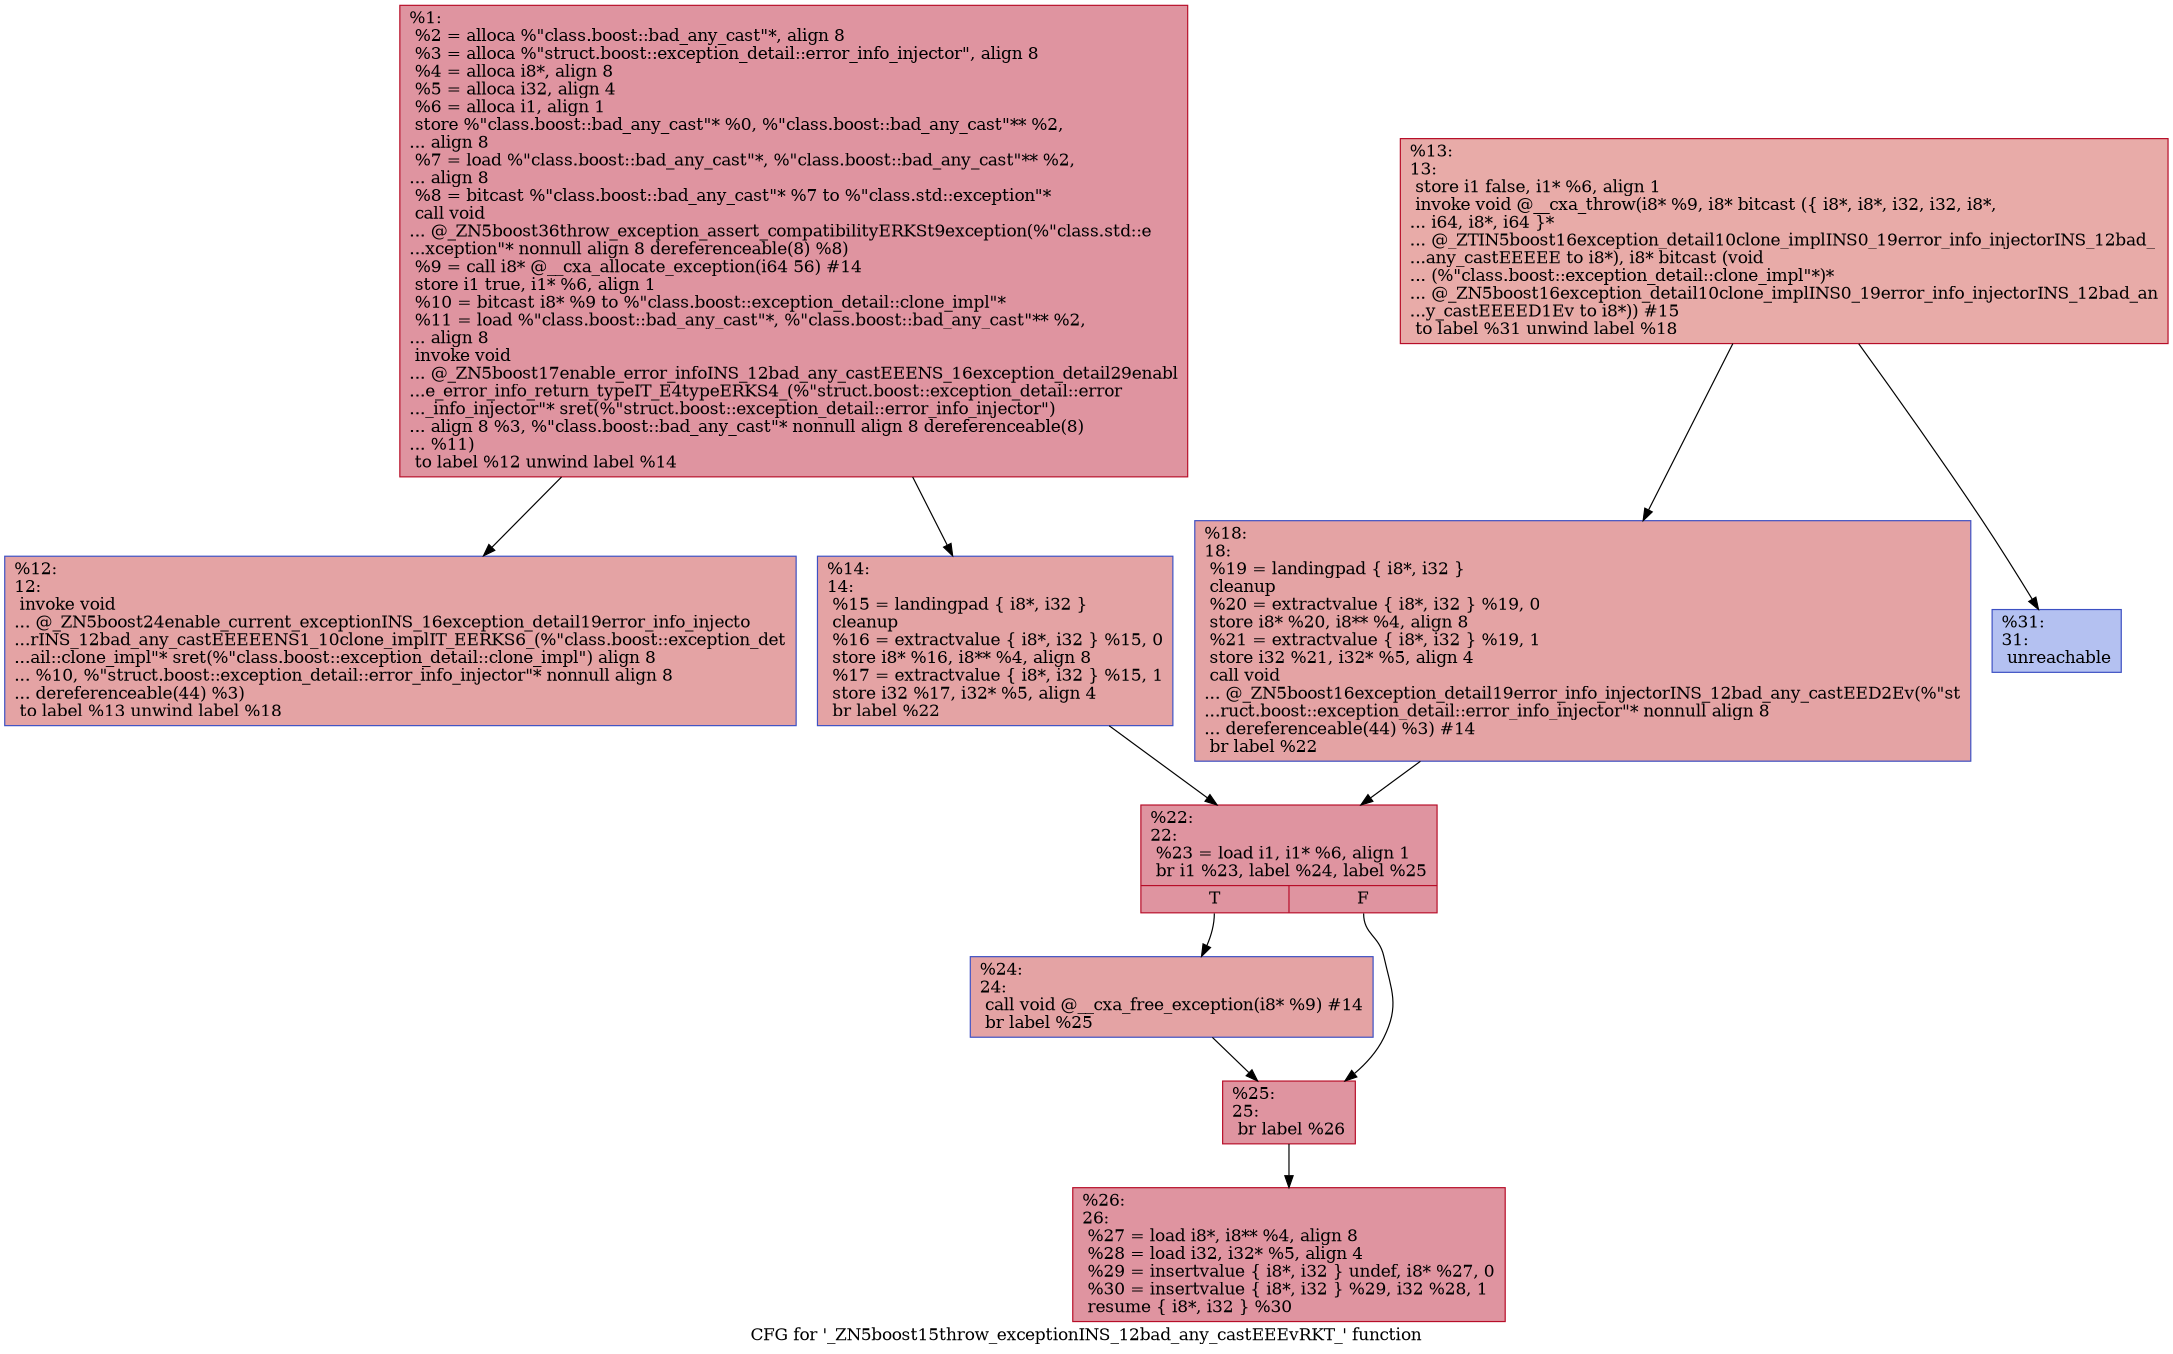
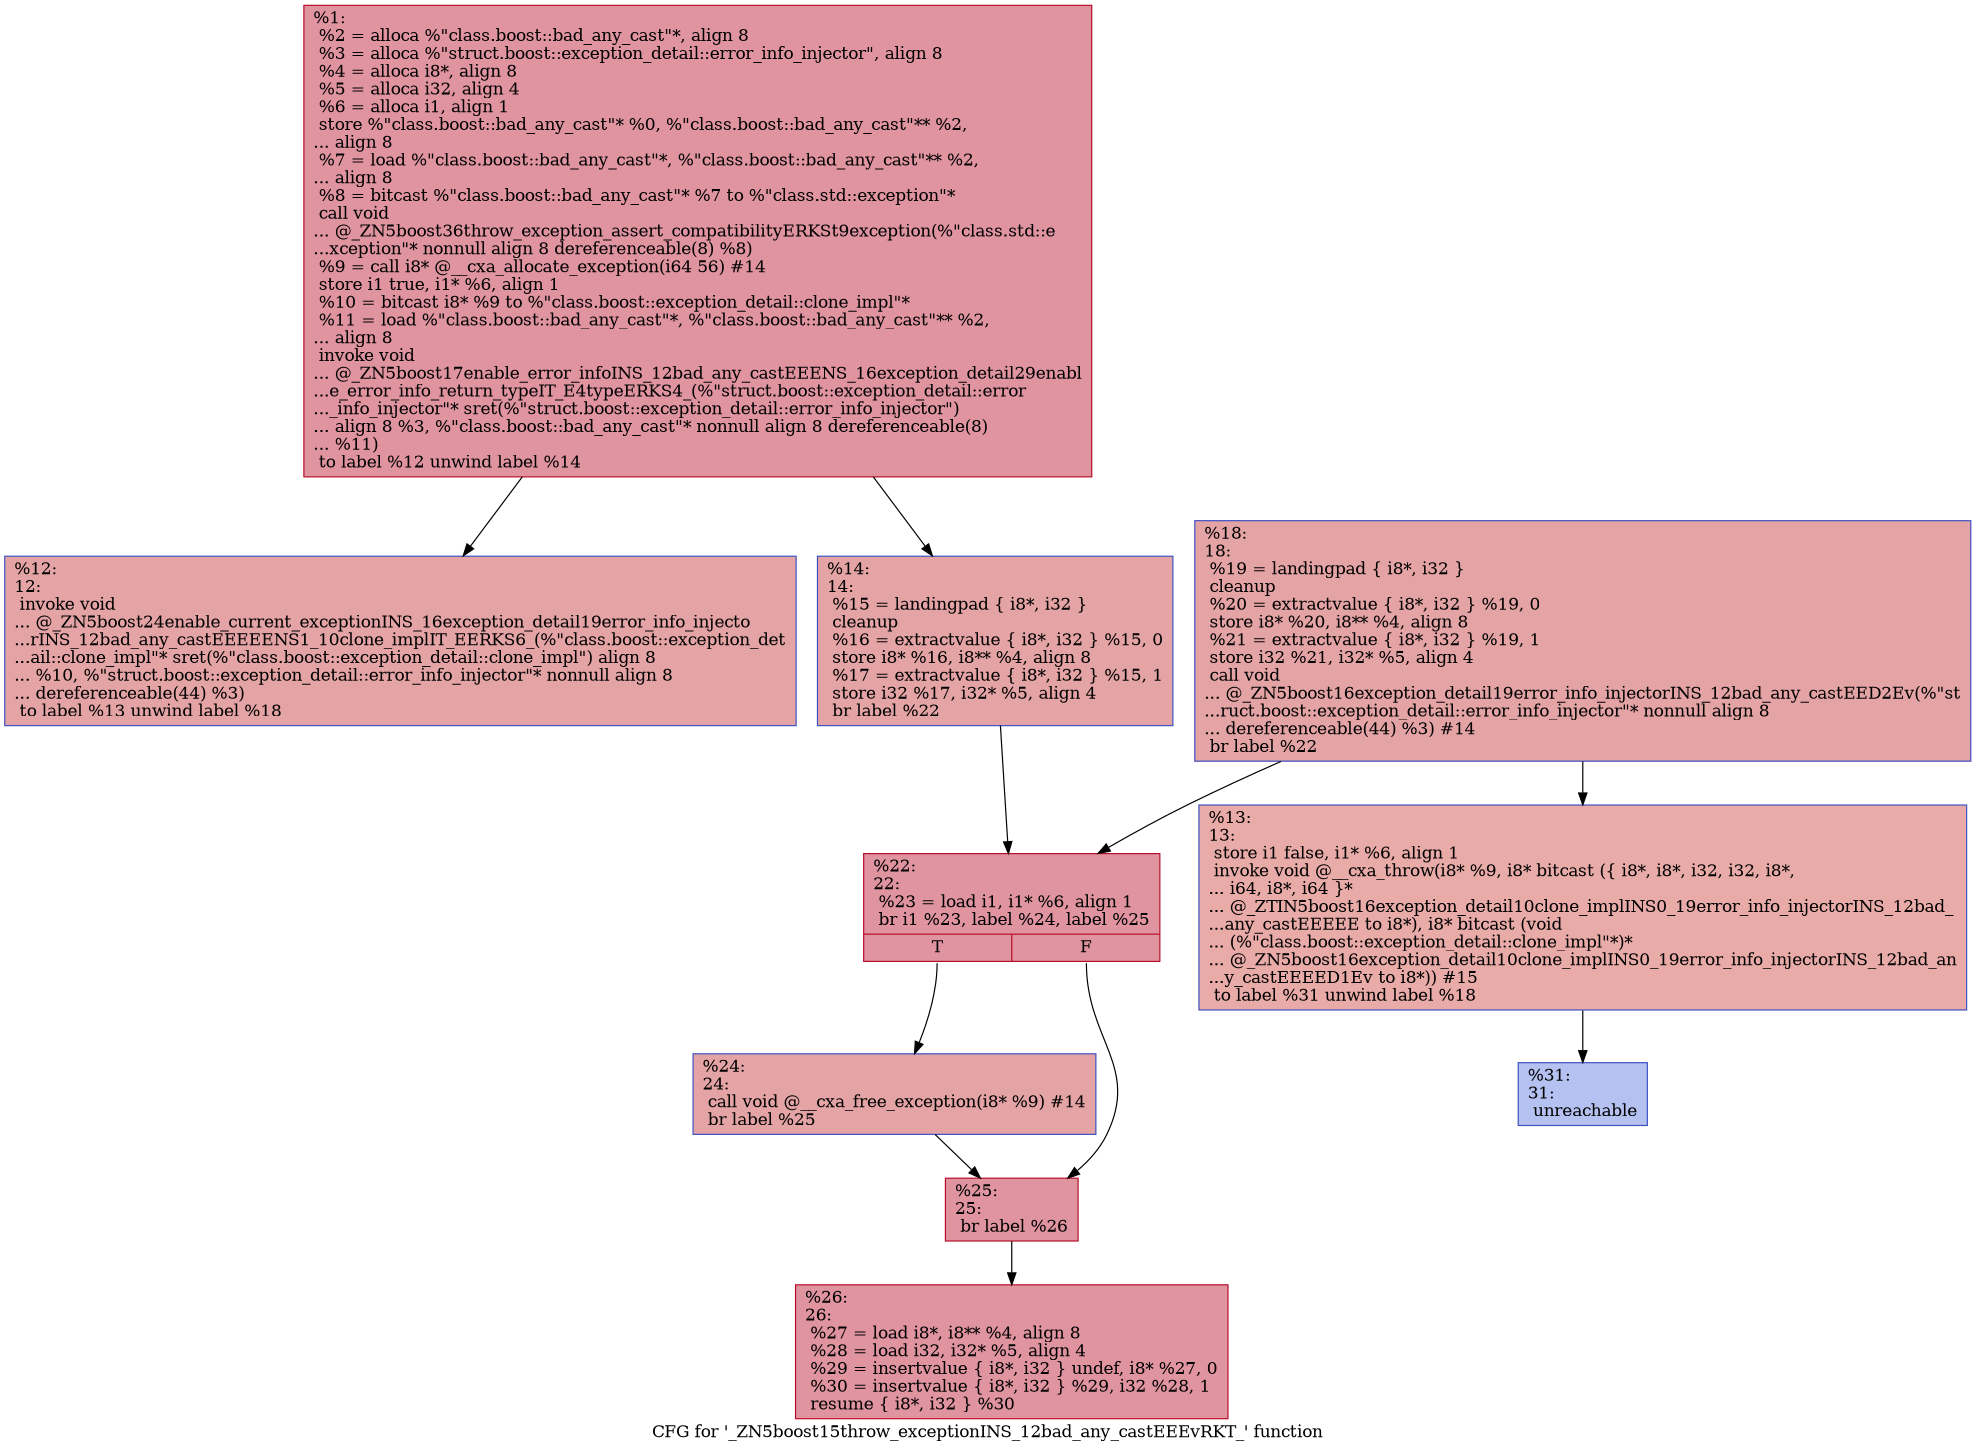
node "%13:": color #b70d28ff -> #3d50c3ff
edge "%13:" -> "%18:": reversed
